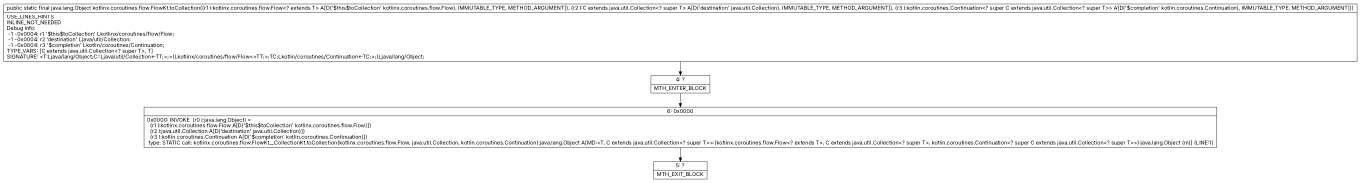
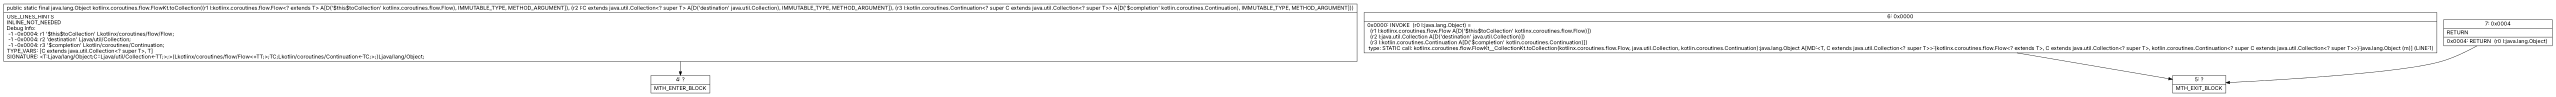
node "7: 0x0004": added
edge "4: ?" -> "6: 0x0000": removed
